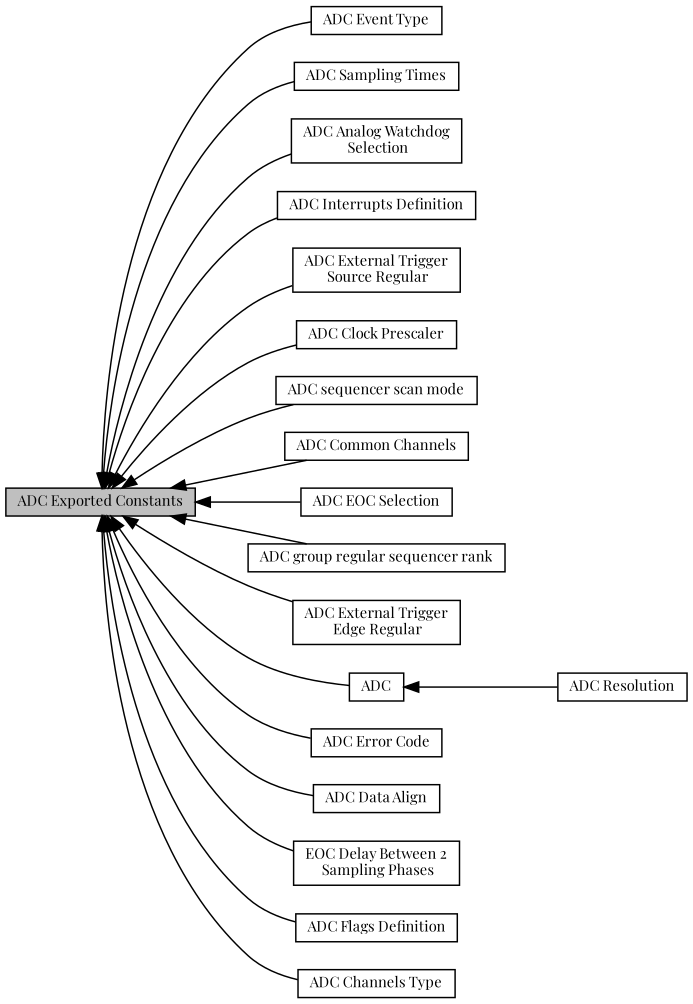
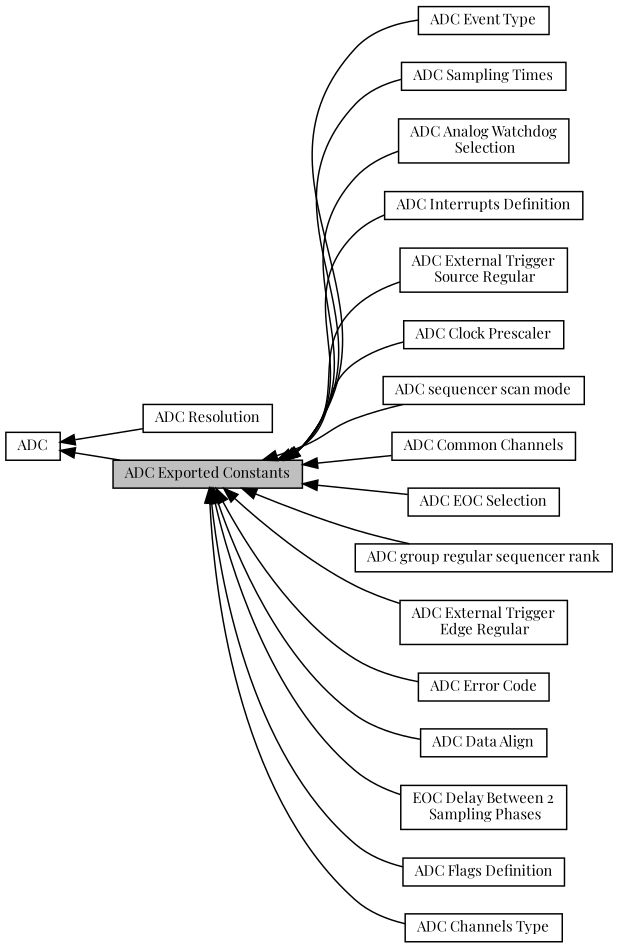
edge "ADC" -> "ADC Exported Constants": reversed
